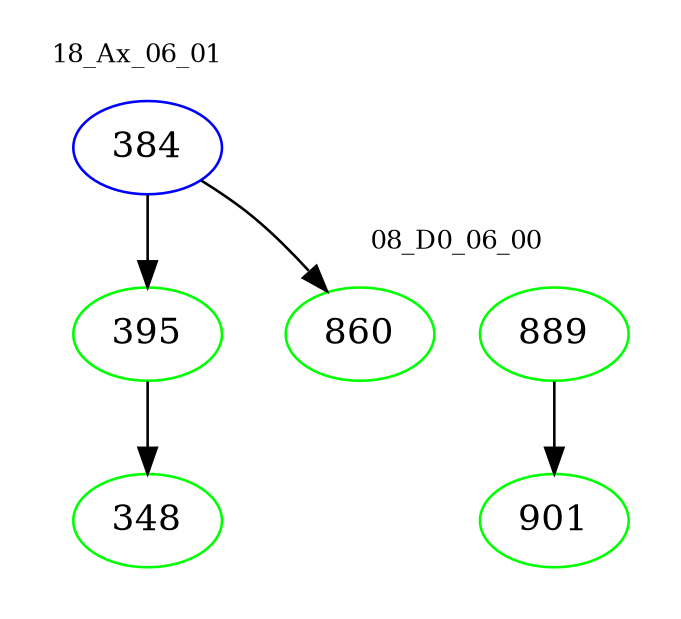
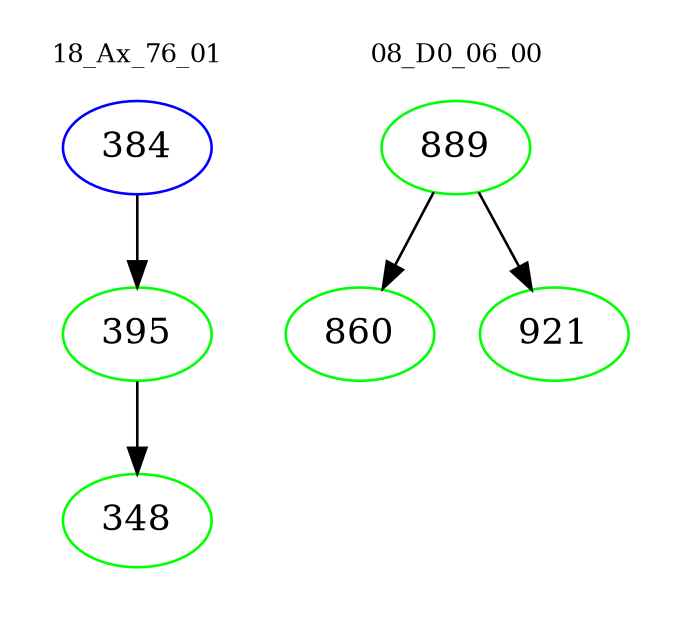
cluster "18_Ax_06_01": label "18_Ax_06_01" -> "18_Ax_76_01"
edge "384" -> "860": now "889" -> "860"
node "901": label "901" -> "921"
